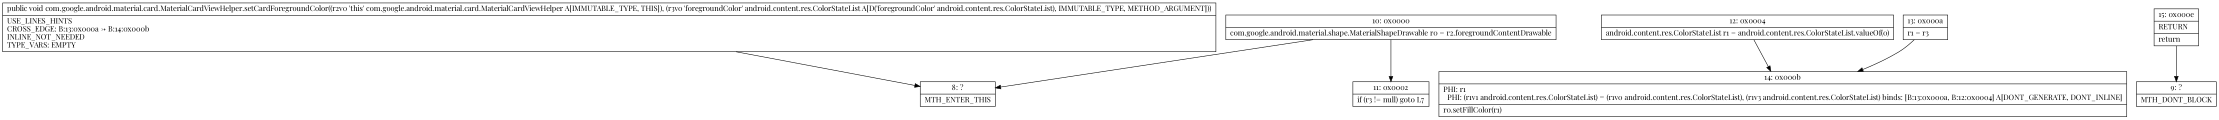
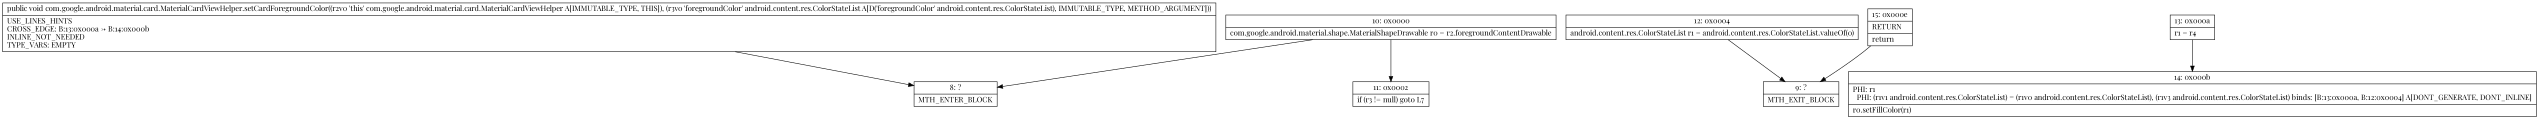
node "13: 0x000a": text "r1 = r3" -> "r1 = r4"
edge "12: 0x0004" -> "14: 0x000b": now "12: 0x0004" -> "9: ?"
node "8: ?": text "MTH_ENTER_THIS" -> "MTH_ENTER_BLOCK"
node "9: ?": text "MTH_DONT_BLOCK" -> "MTH_EXIT_BLOCK"
